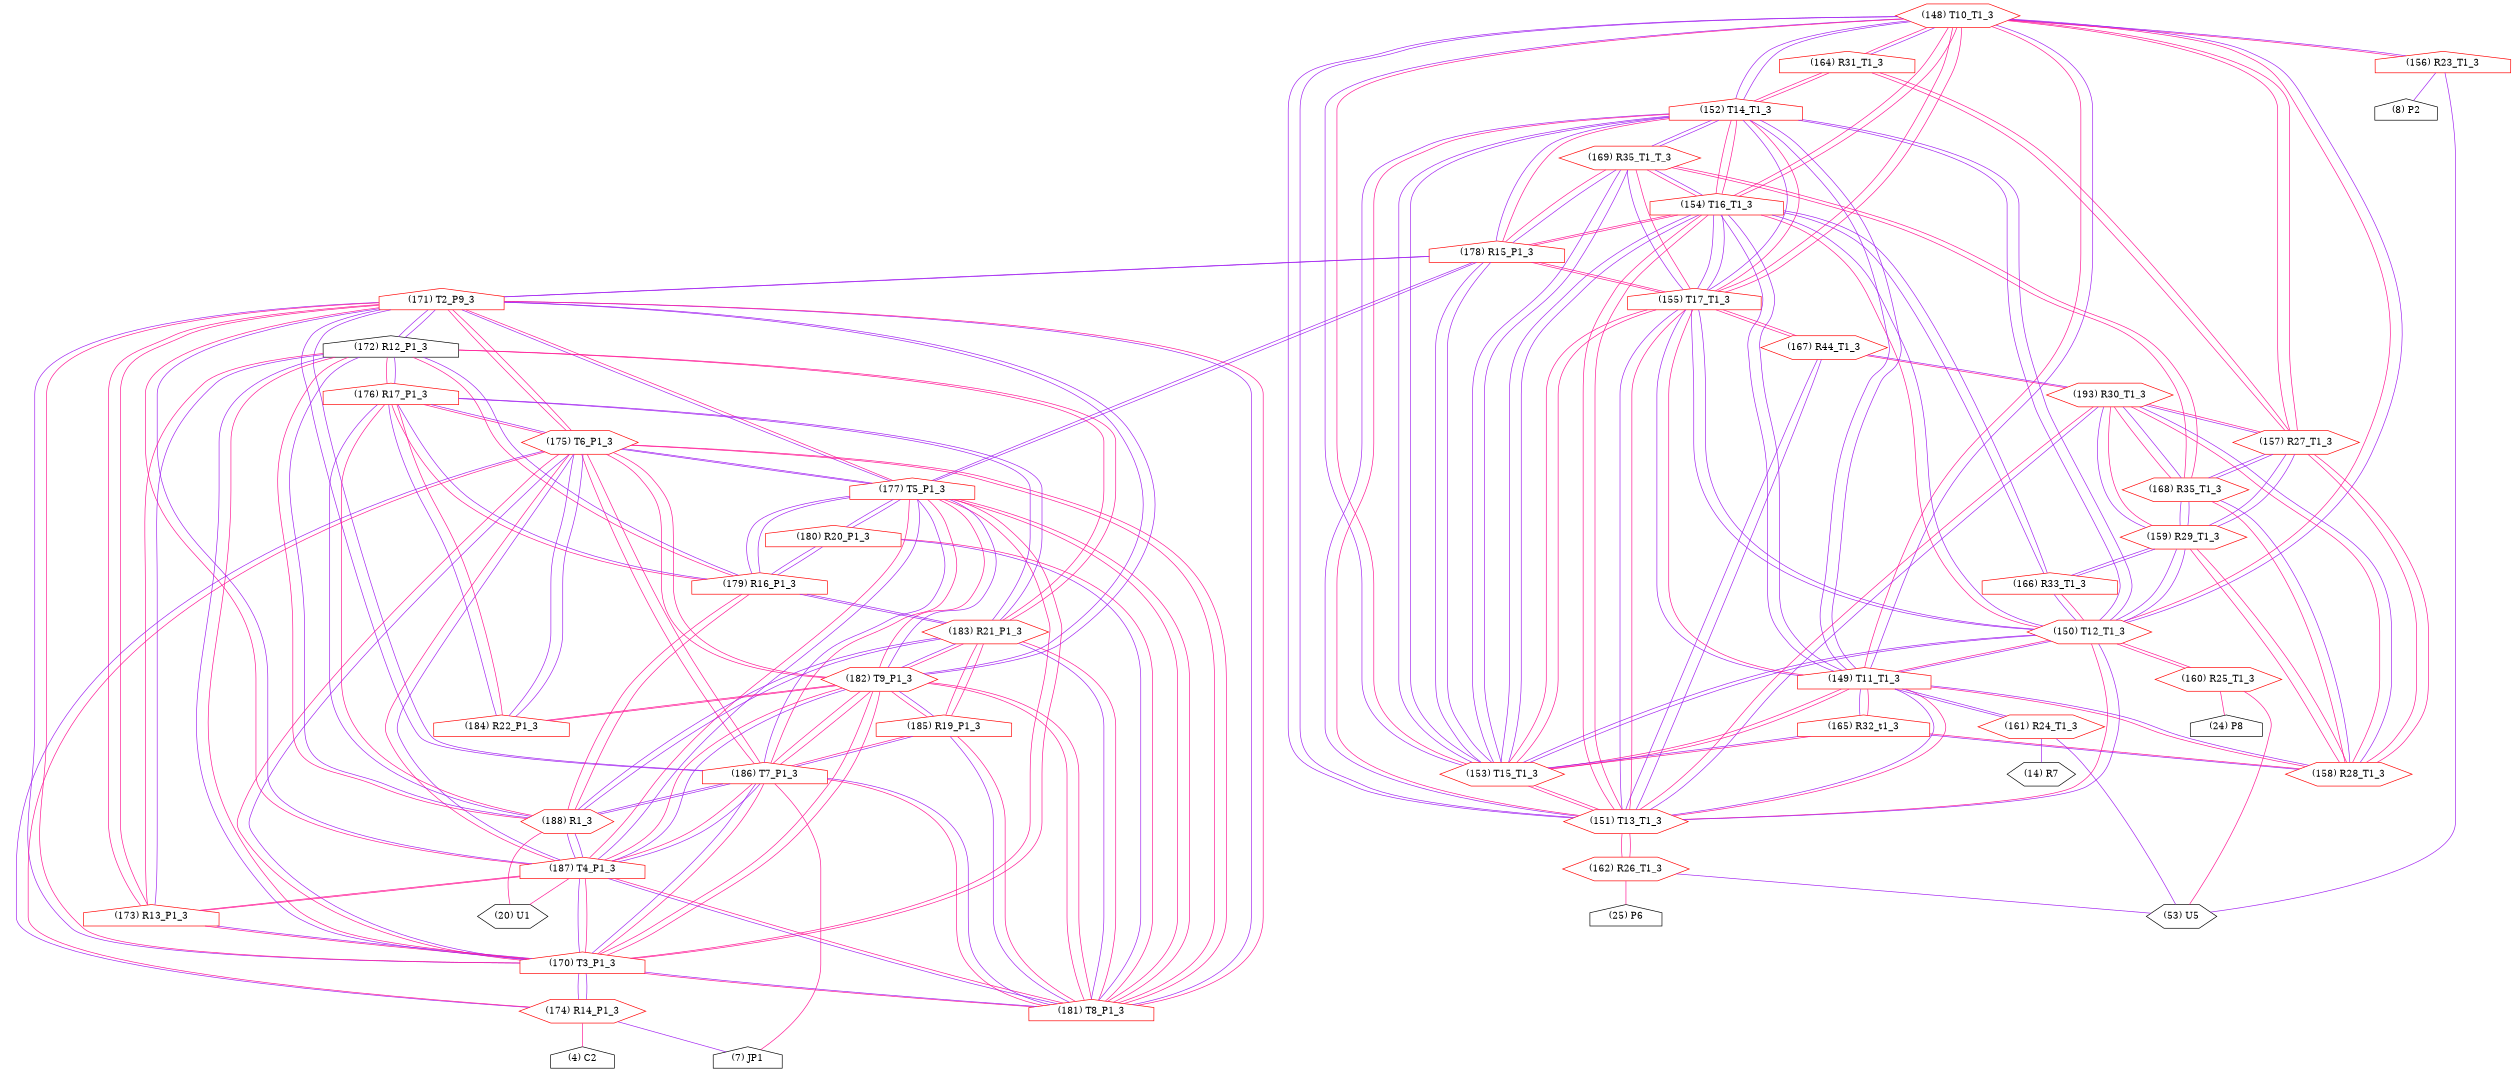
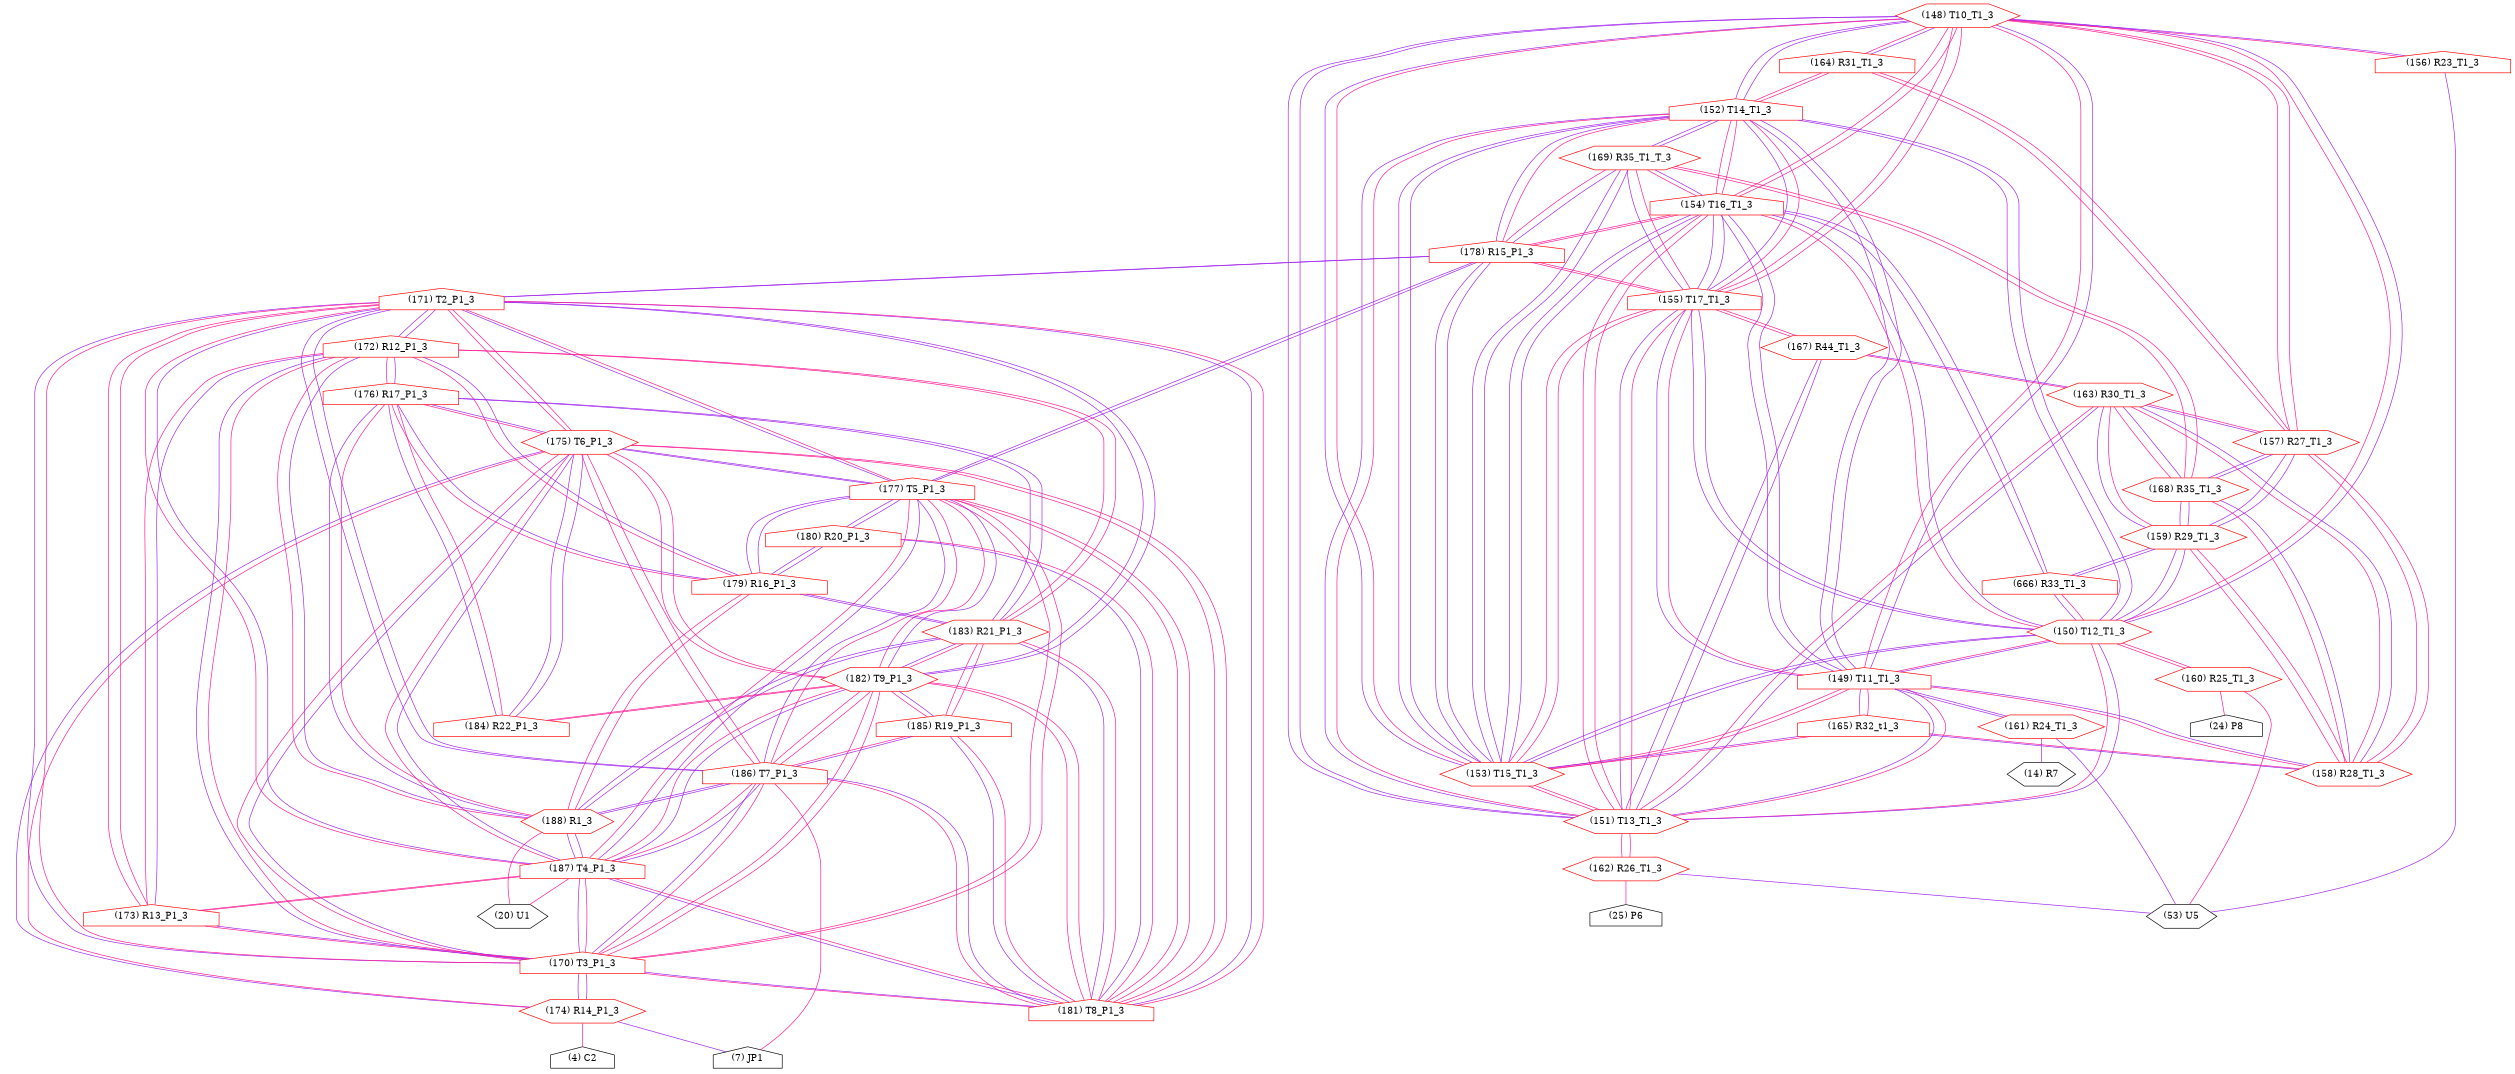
node "(8) P2": removed
node "(171) T2_P9_3": label "(171) T2_P9_3" -> "(171) T2_P1_3"
node "(172) R12_P1_3": color black -> red
node "(193) R30_T1_3": label "(193) R30_T1_3" -> "(163) R30_T1_3"
node "(166) R33_T1_3": label "(166) R33_T1_3" -> "(666) R33_T1_3"
